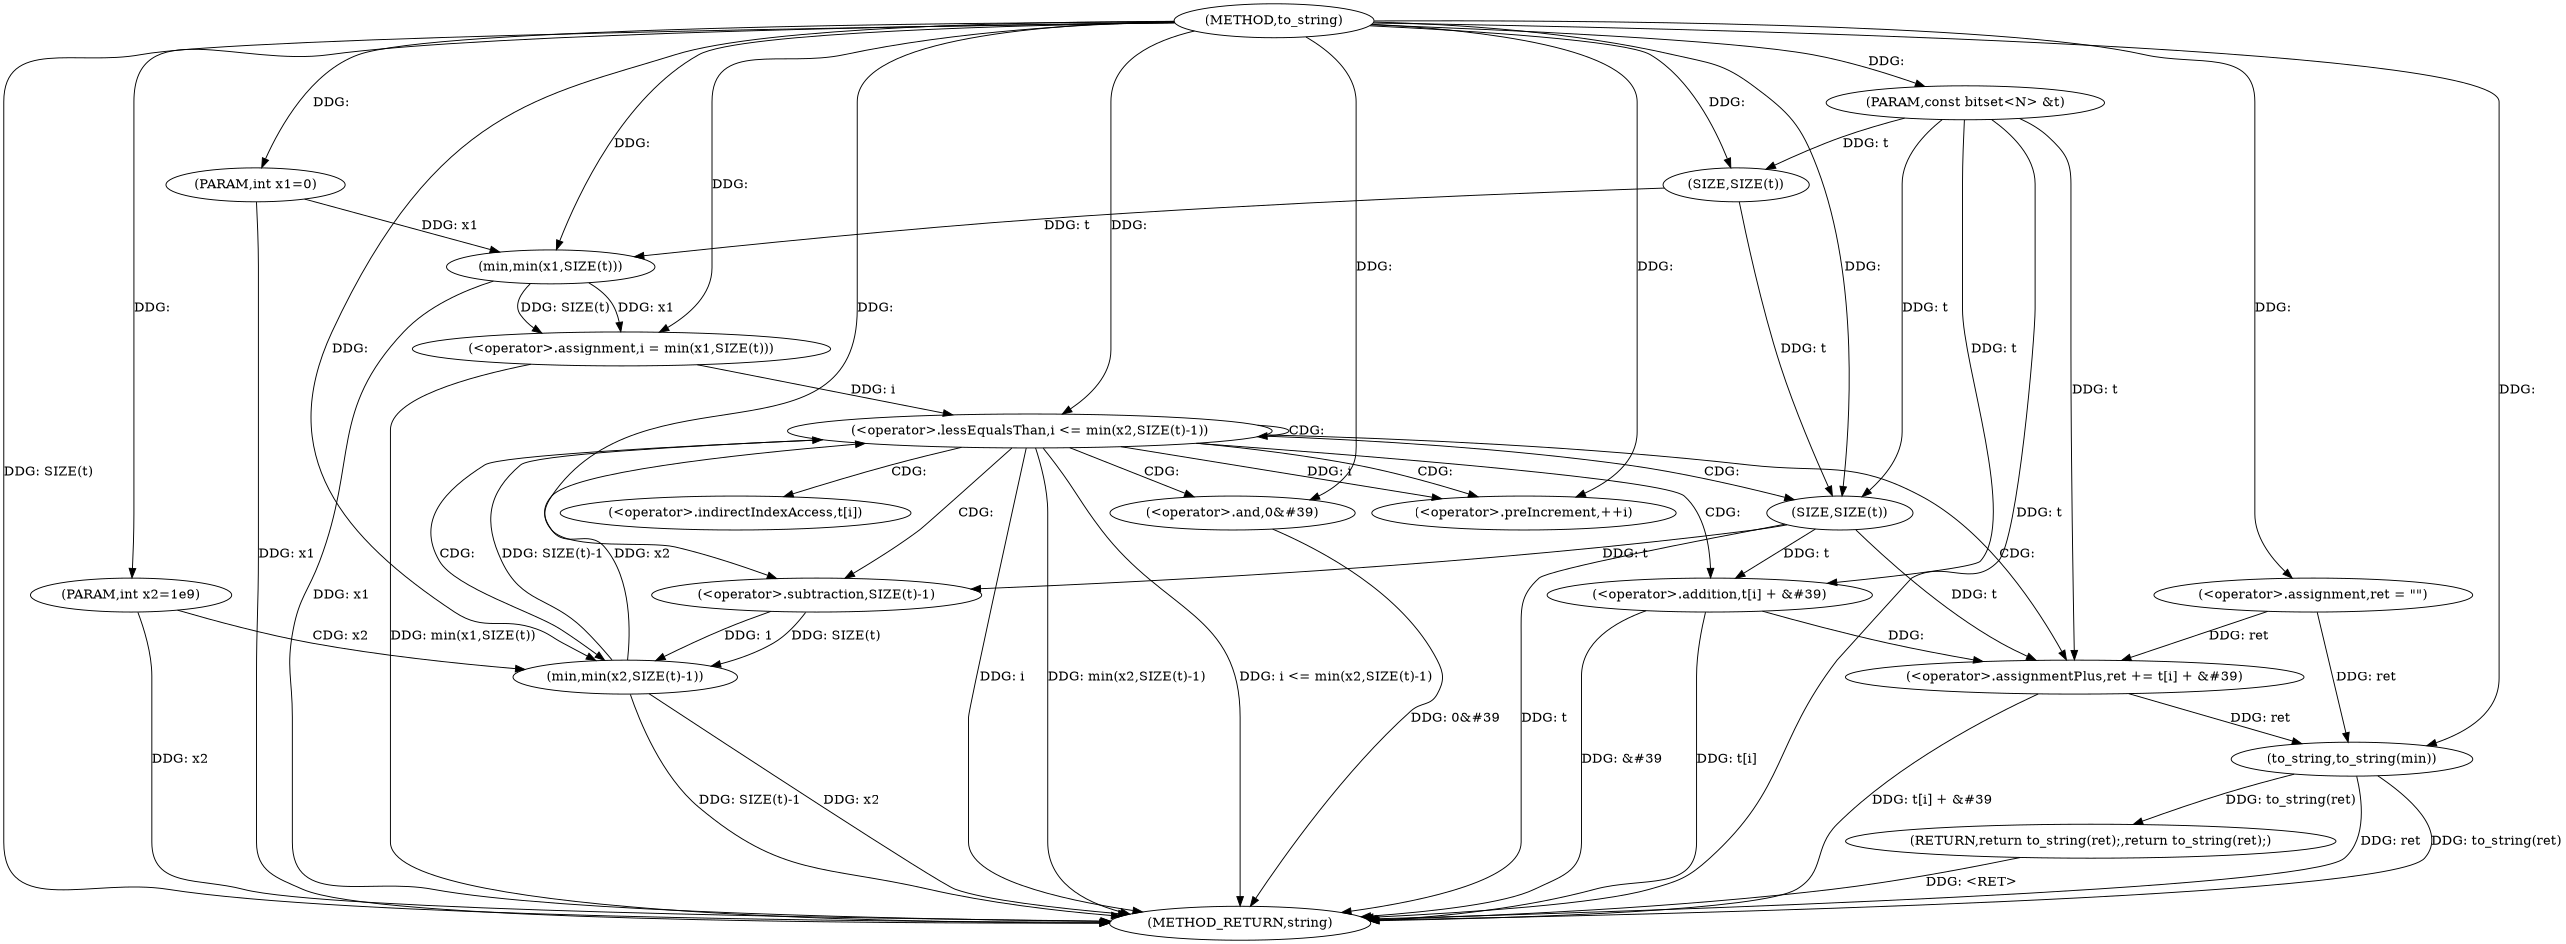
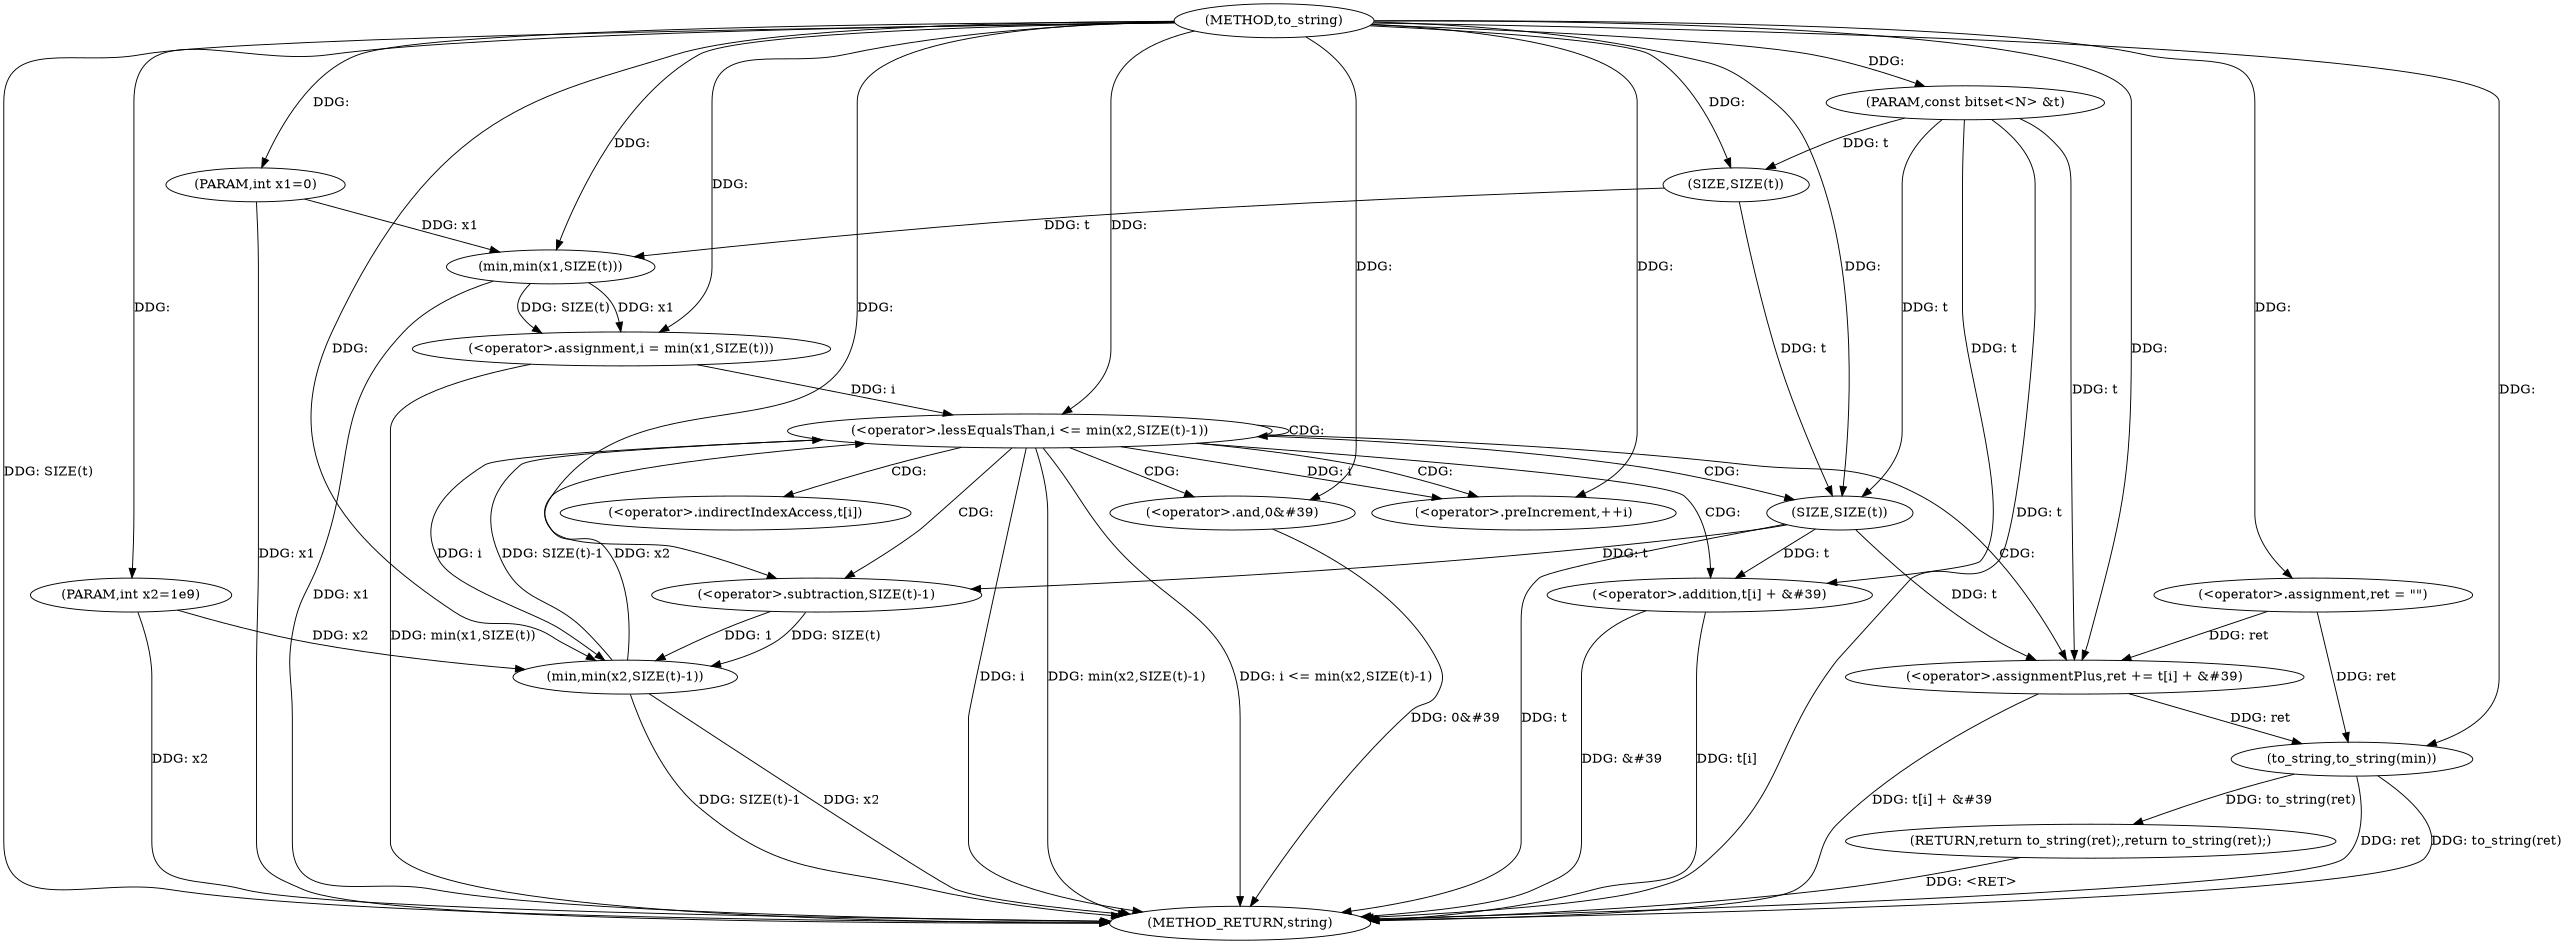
edge "(<operator>.lessEqualsThan,i <= min(x2,SIZE(t)-1))" -> "(min,min(x2,SIZE(t)-1))": label "CDG: " -> "DDG: i"
edge "(PARAM,int x2=1e9)" -> "(min,min(x2,SIZE(t)-1))": label "CDG: x2" -> "DDG: x2"
edge "(<operator>.addition,t[i] + &#39)" -> "(<operator>.assignmentPlus,ret += t[i] + &#39)": now "(METHOD,to_string)" -> "(<operator>.assignmentPlus,ret += t[i] + &#39)"
